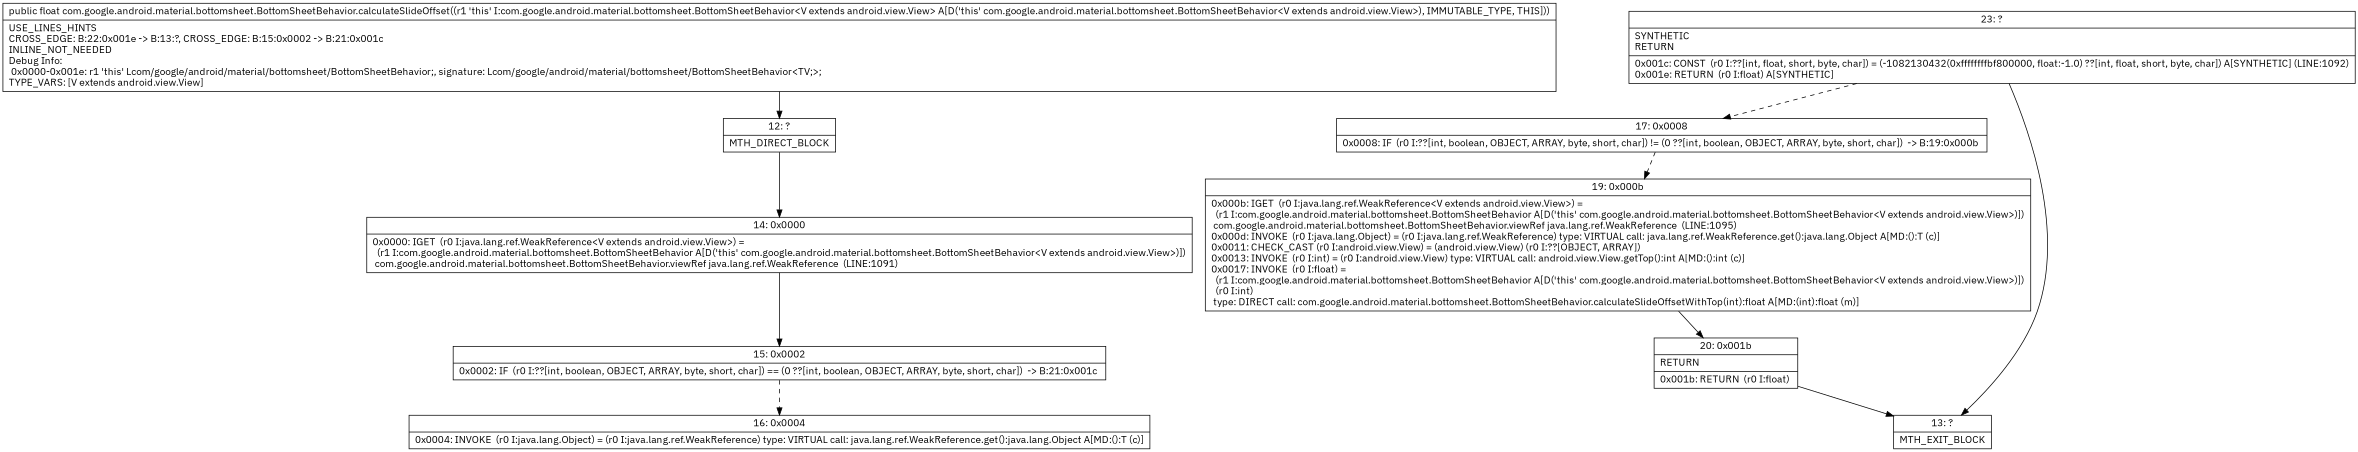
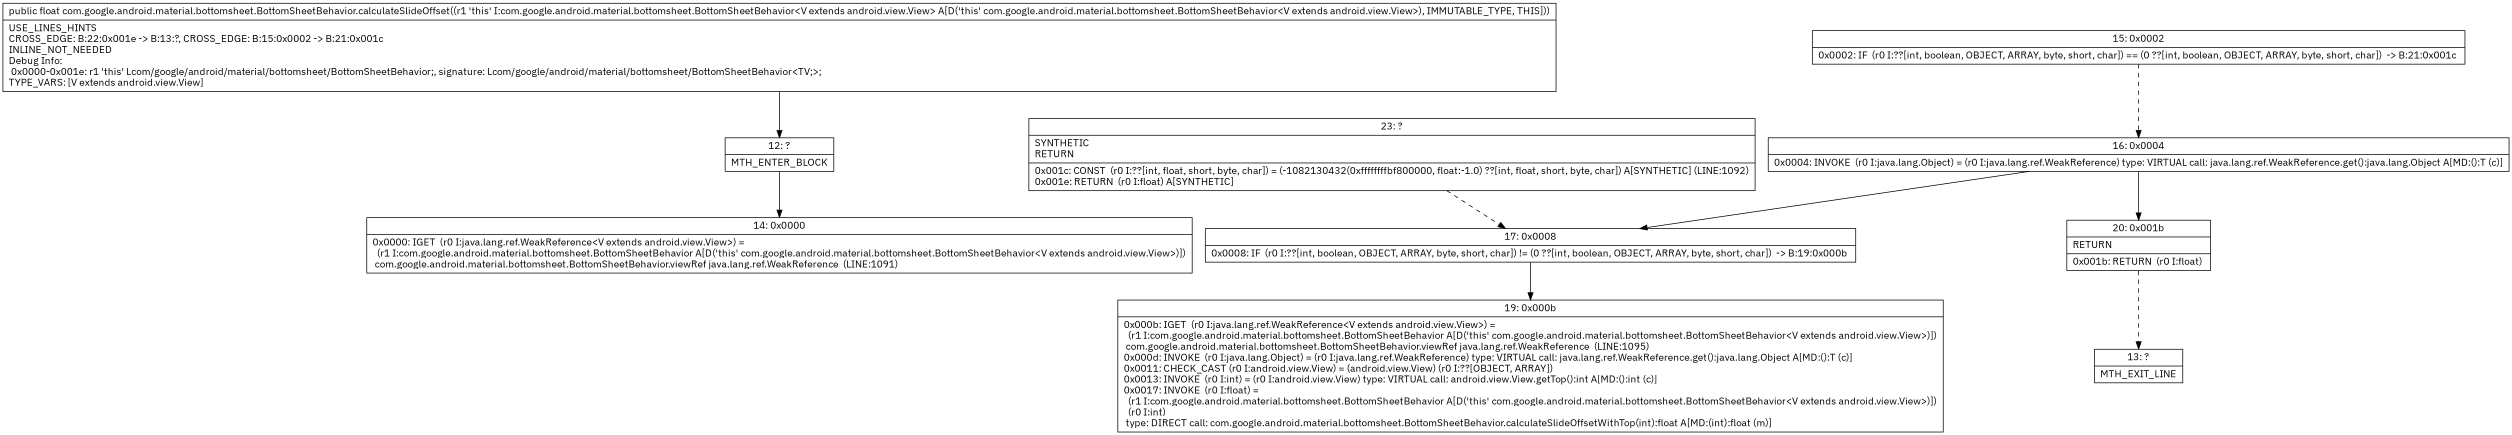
node "12: ?": text "MTH_DIRECT_BLOCK" -> "MTH_ENTER_BLOCK"
edge "17: 0x0008" -> "19: 0x000b": style dashed -> solid
edge "16: 0x0004" -> "17: 0x0008": added
edge "23: ?" -> "13: ?": removed
edge "14: 0x0000" -> "15: 0x0002": removed
edge "19: 0x000b" -> "20: 0x001b": now "16: 0x0004" -> "20: 0x001b"
edge "20: 0x001b" -> "13: ?": style solid -> dashed
node "13: ?": text "MTH_EXIT_BLOCK" -> "MTH_EXIT_LINE"
